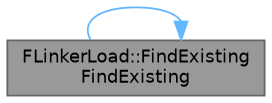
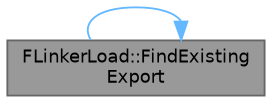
node "FLinkerLoad::FindExisting FindExisting": label "FLinkerLoad::FindExisting FindExisting" -> "FLinkerLoad::FindExisting Export"
